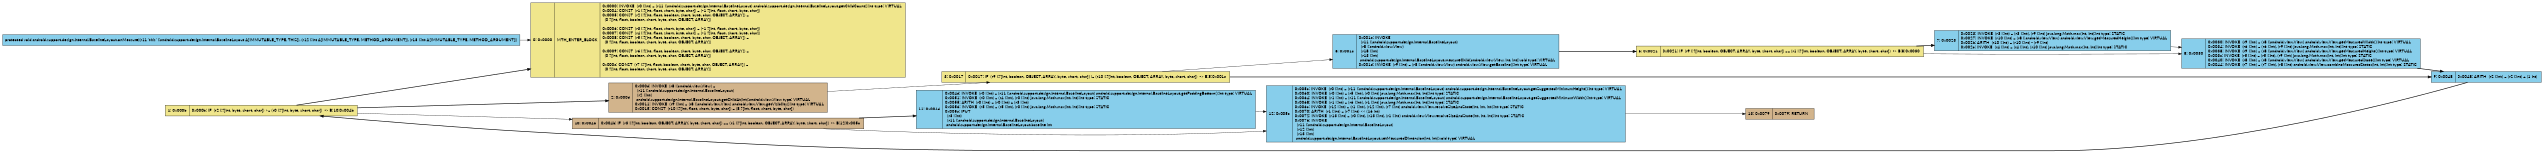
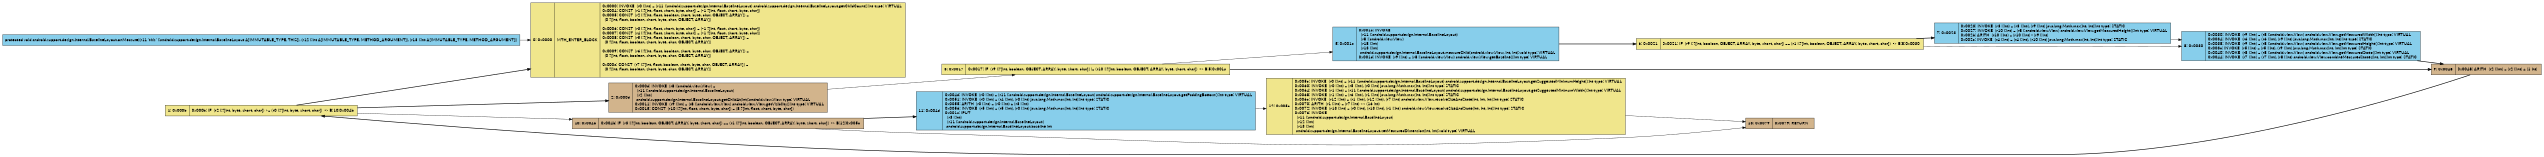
node "9: 0x0048": fillcolor skyblue -> tan
node "11: 0x004d": text "0x005a: IPUT" -> "0x001a: IPUT"
node "12: 0x005c": fillcolor skyblue -> khaki
edge "10: 0x004b" -> "12: 0x005c": now "10: 0x004b" -> "13: 0x0079"
